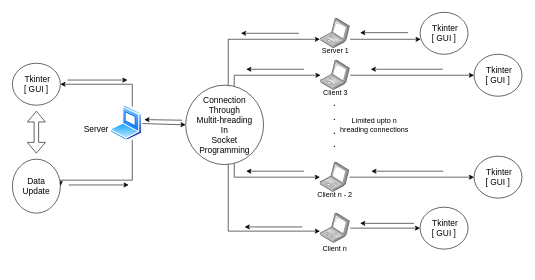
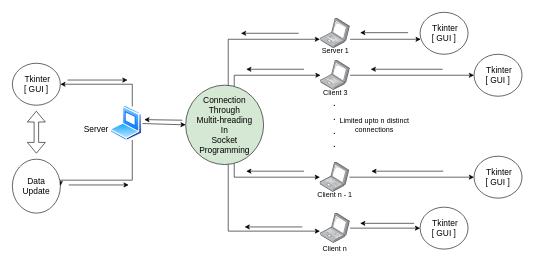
node "Connection Through Multit-hreading In Socket Programming": fillcolor #ffffff -> #d5e8d4
node "Limited upto n hreading connections": label "Limited upto n hreading connections" -> "Limited upto n distinct connections"
node "Client n - 2": label "Client n - 2" -> "Client n - 1"
